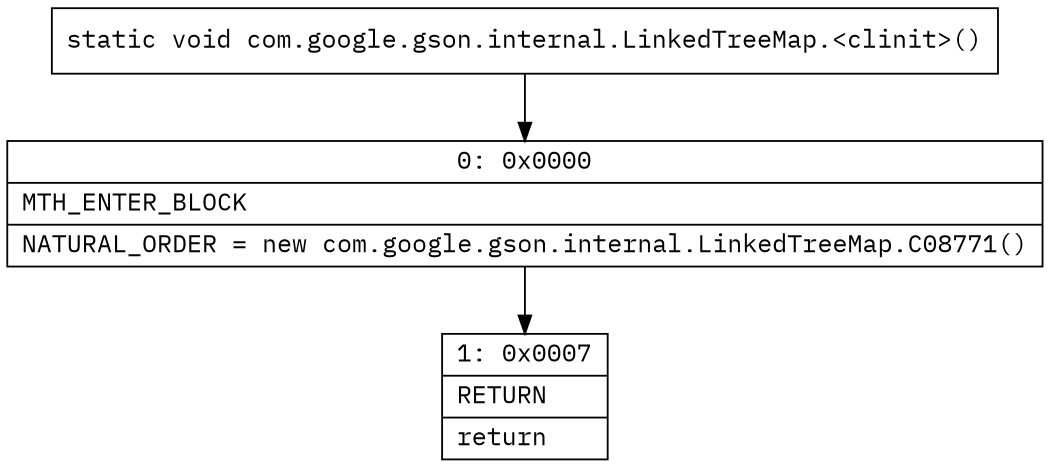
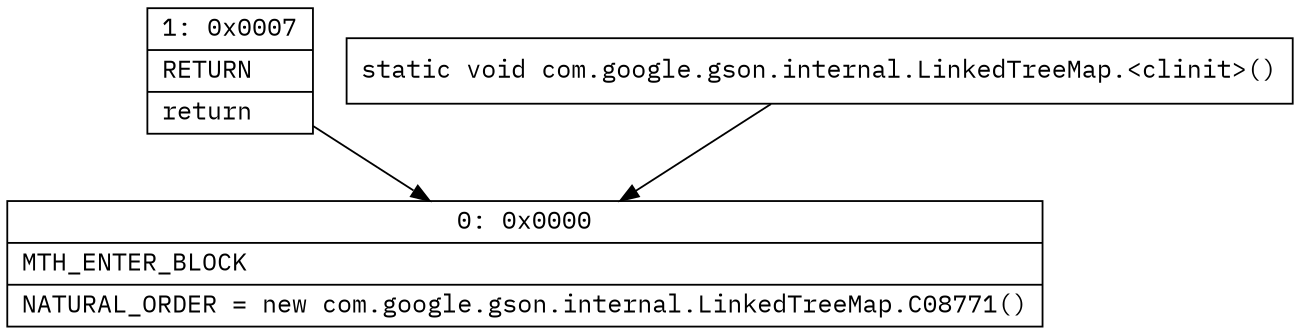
edge "0: 0x0000" -> "1: 0x0007": reversed
